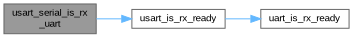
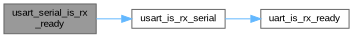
node "usart_serial_is_rx _uart": label "usart_serial_is_rx _uart" -> "usart_serial_is_rx _ready"
node "usart_is_rx_ready": label "usart_is_rx_ready" -> "usart_is_rx_serial"
